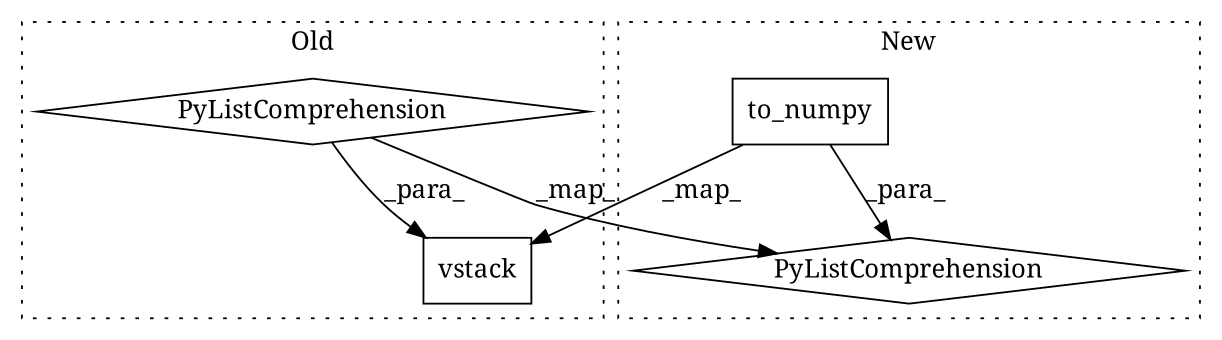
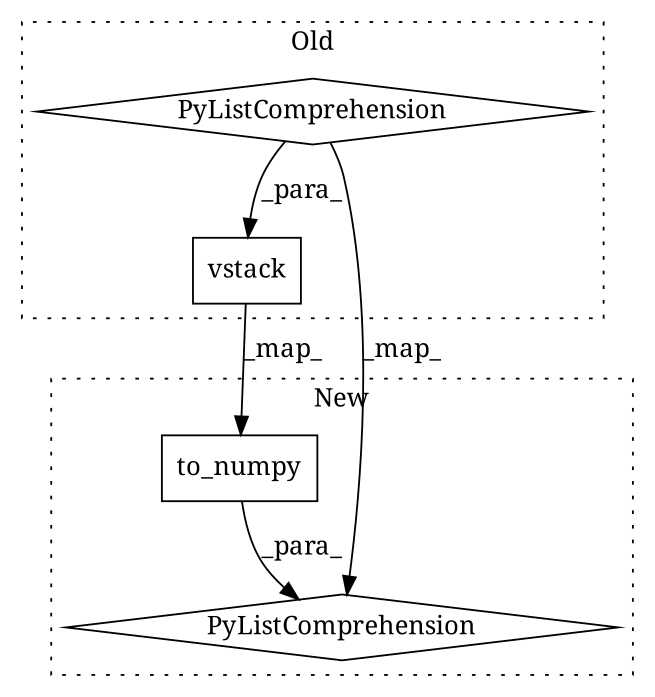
edge "to_numpy" -> "vstack": reversed
